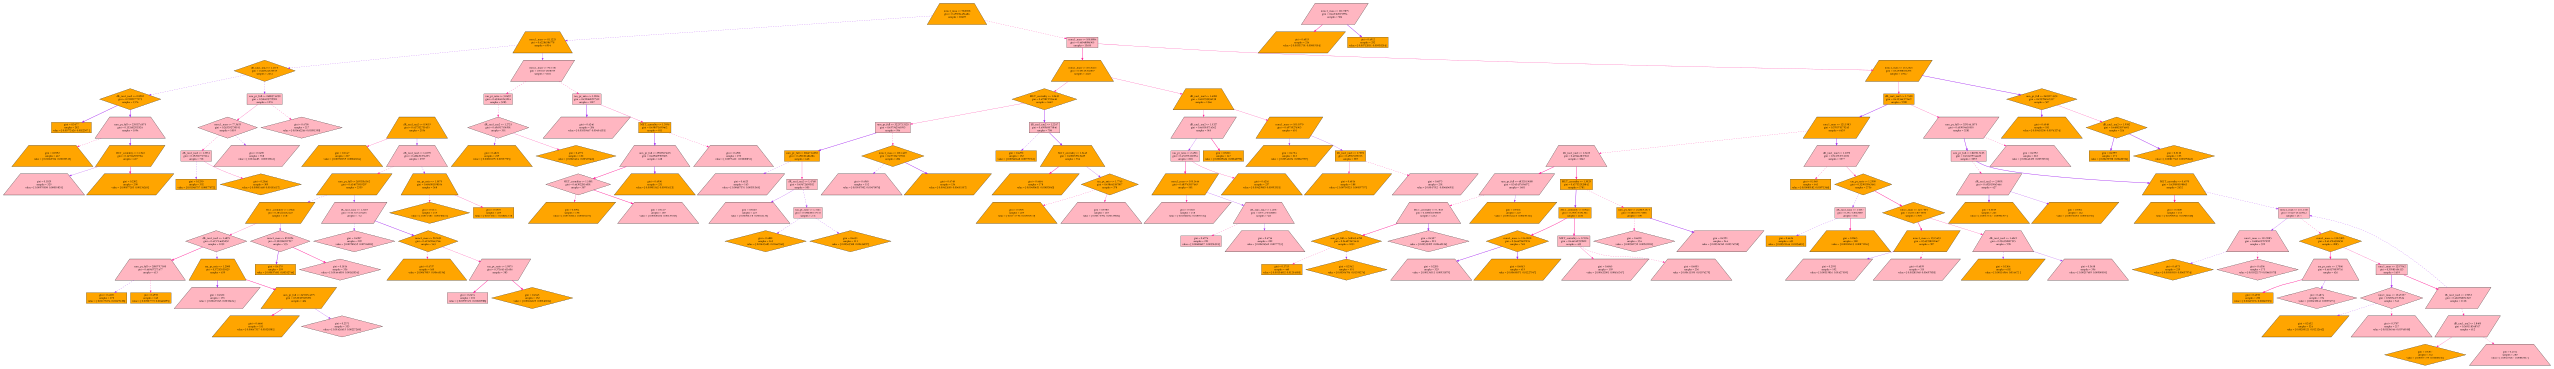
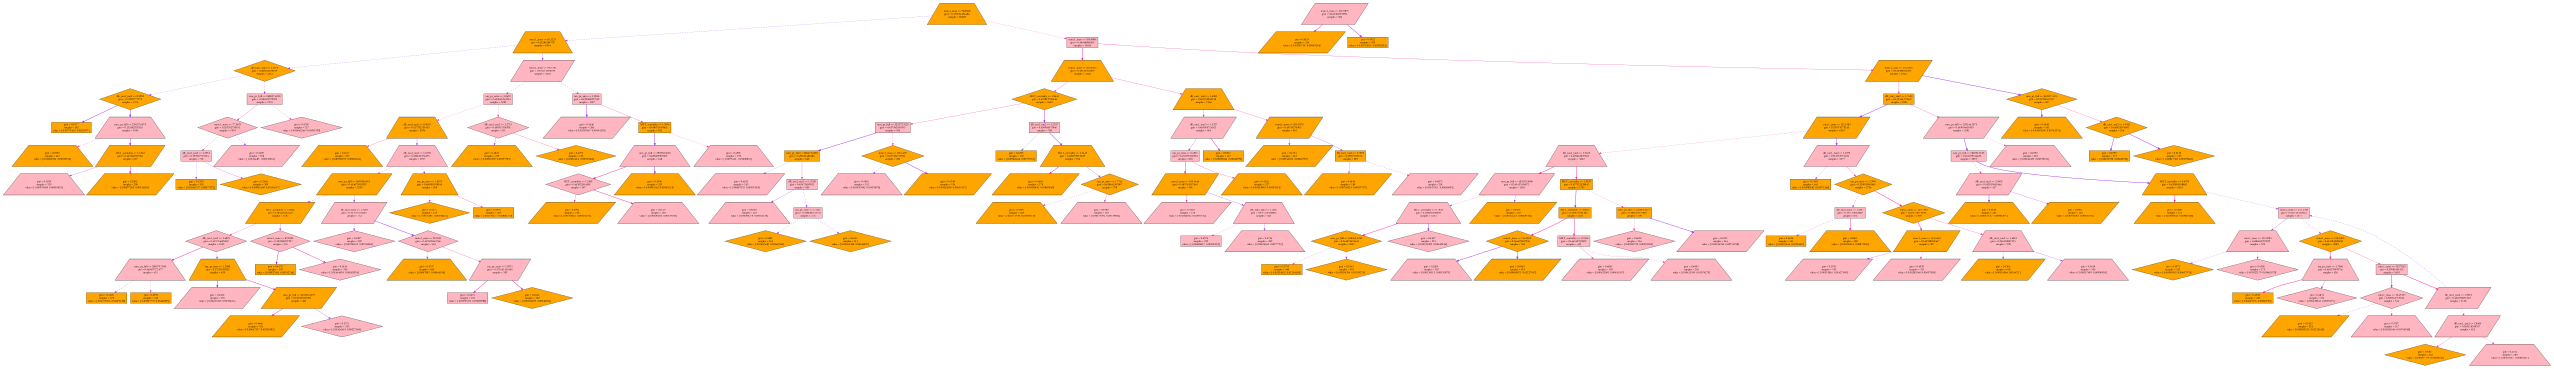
edge "tau_pt_ratio <= 3.0459 gini = 0.432641243214 samples = 3285" -> "dR_tau1_tau2 <= 0.9619 gini = 0.417332735435 samples = 2934": added
node "mmc1_mass <= 90.9651 gini = 0.419492443766 samples = 543": fillcolor orange -> lightpink
